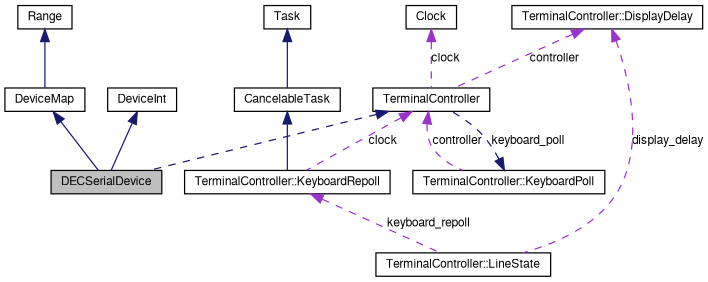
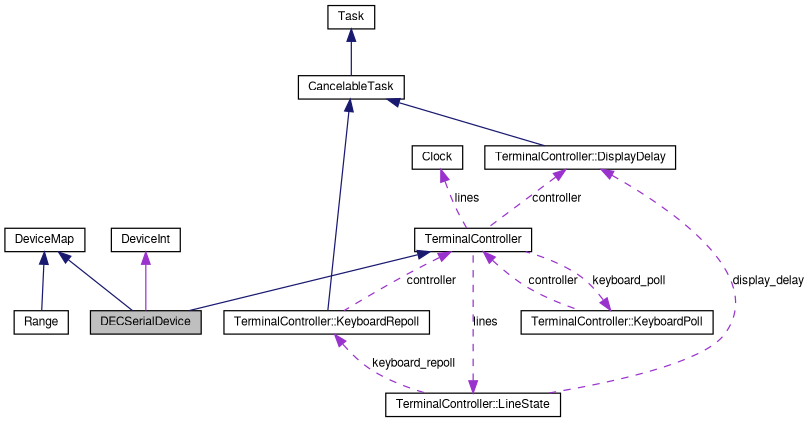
edge "TerminalController" -> "Clock": label "clock" -> "lines"
edge "DeviceMap" -> "Range": reversed
edge "TerminalController::DisplayDelay" -> "CancelableTask": added
edge "TerminalController" -> "TerminalController::KeyboardPoll": color midnightblue -> darkorchid3
edge "TerminalController::KeyboardRepoll" -> "TerminalController": label "clock" -> "controller"
edge "DECSerialDevice" -> "TerminalController": style dashed -> solid
edge "DECSerialDevice" -> "DeviceInt": color midnightblue -> darkorchid3
edge "TerminalController" -> "TerminalController::LineState": added, label "lines"
